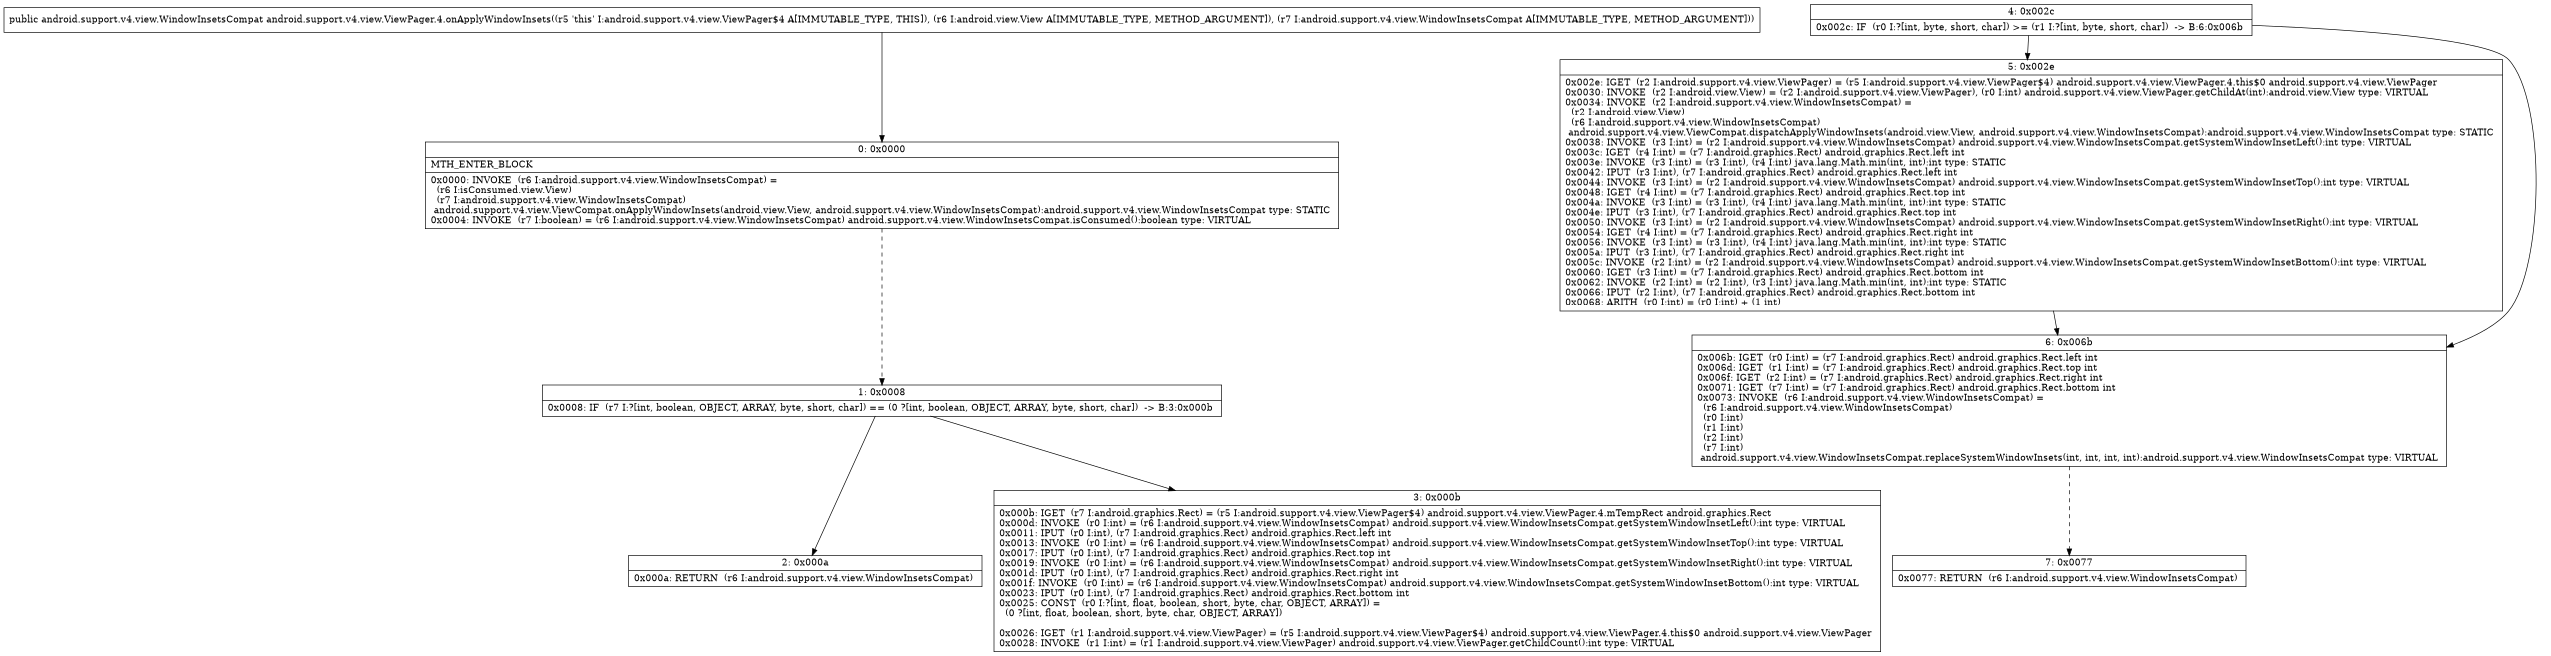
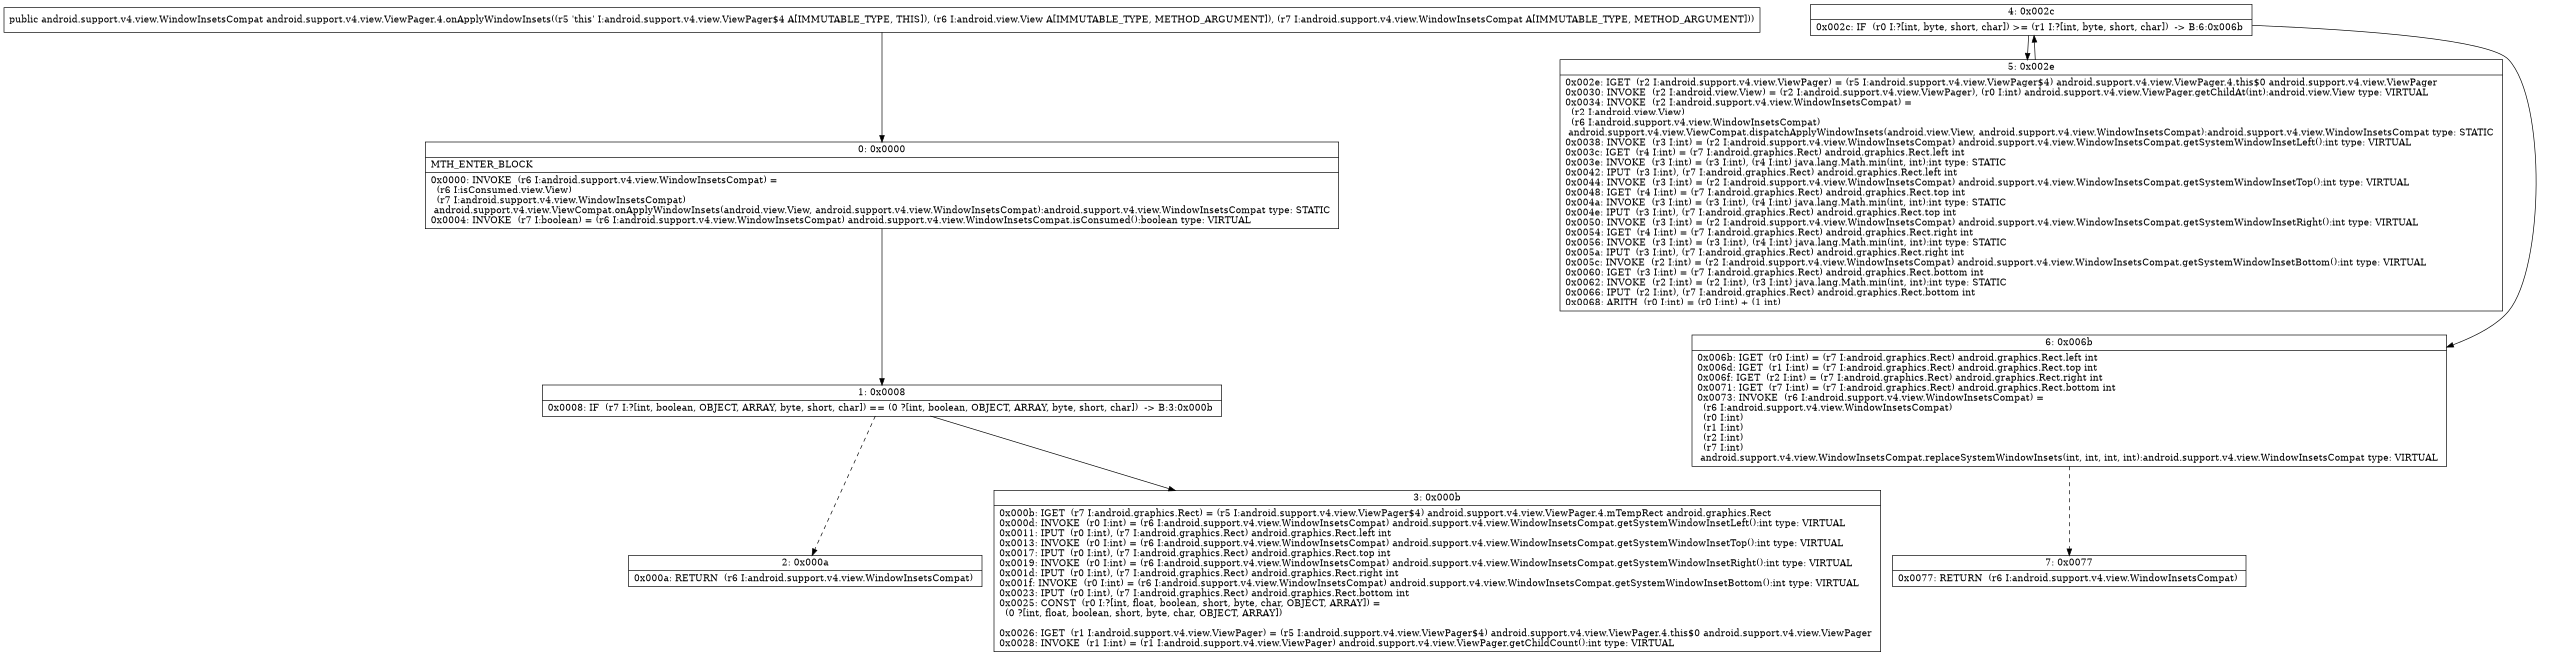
edge "0: 0x0000" -> "1: 0x0008": style dashed -> solid
edge "5: 0x002e" -> "6: 0x006b": now "5: 0x002e" -> "4: 0x002c"
edge "1: 0x0008" -> "2: 0x000a": style solid -> dashed
